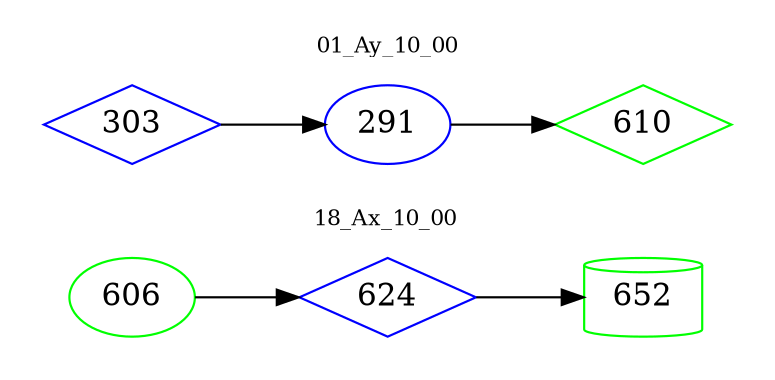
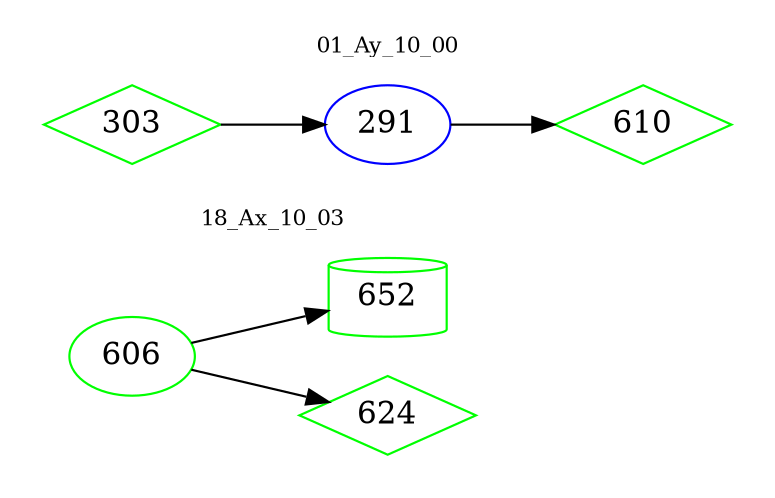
node "303": color blue -> green
cluster "18_Ax_10_00": label "18_Ax_10_00" -> "18_Ax_10_03"
node "624": color blue -> green
edge "624" -> "652": now "606" -> "652"
